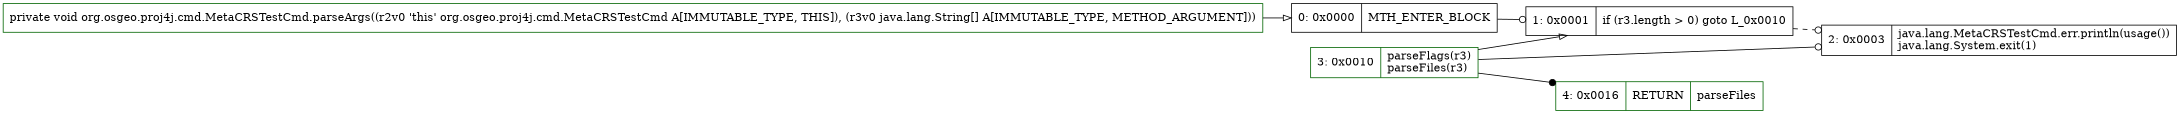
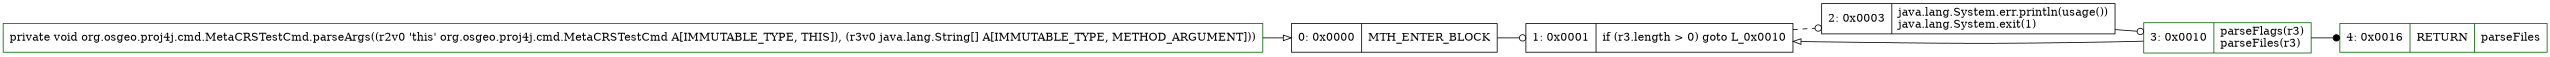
node "2: 0x0003": text "java.lang.MetaCRSTestCmd.err.println(usage())" -> "java.lang.System.err.println(usage())"
edge "3: 0x0010" -> "2: 0x0003": reversed
